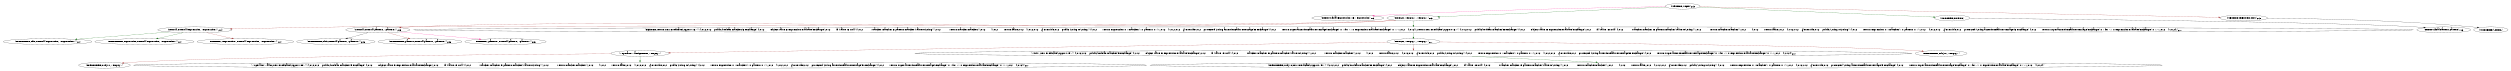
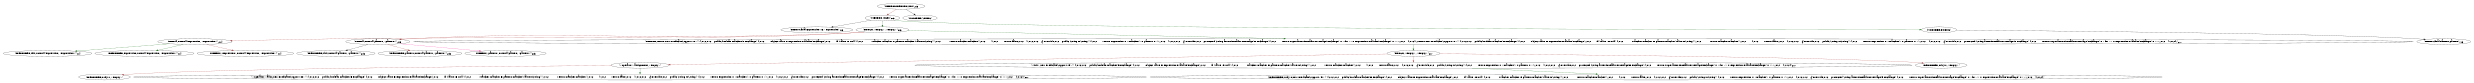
edge "(METHOD,regex)" -> "(PARAM,final Expression<E> expression)": color deeppink -> black
edge "(METHOD,regex)" -> "(METHOD_RETURN,ANY)": reversed
